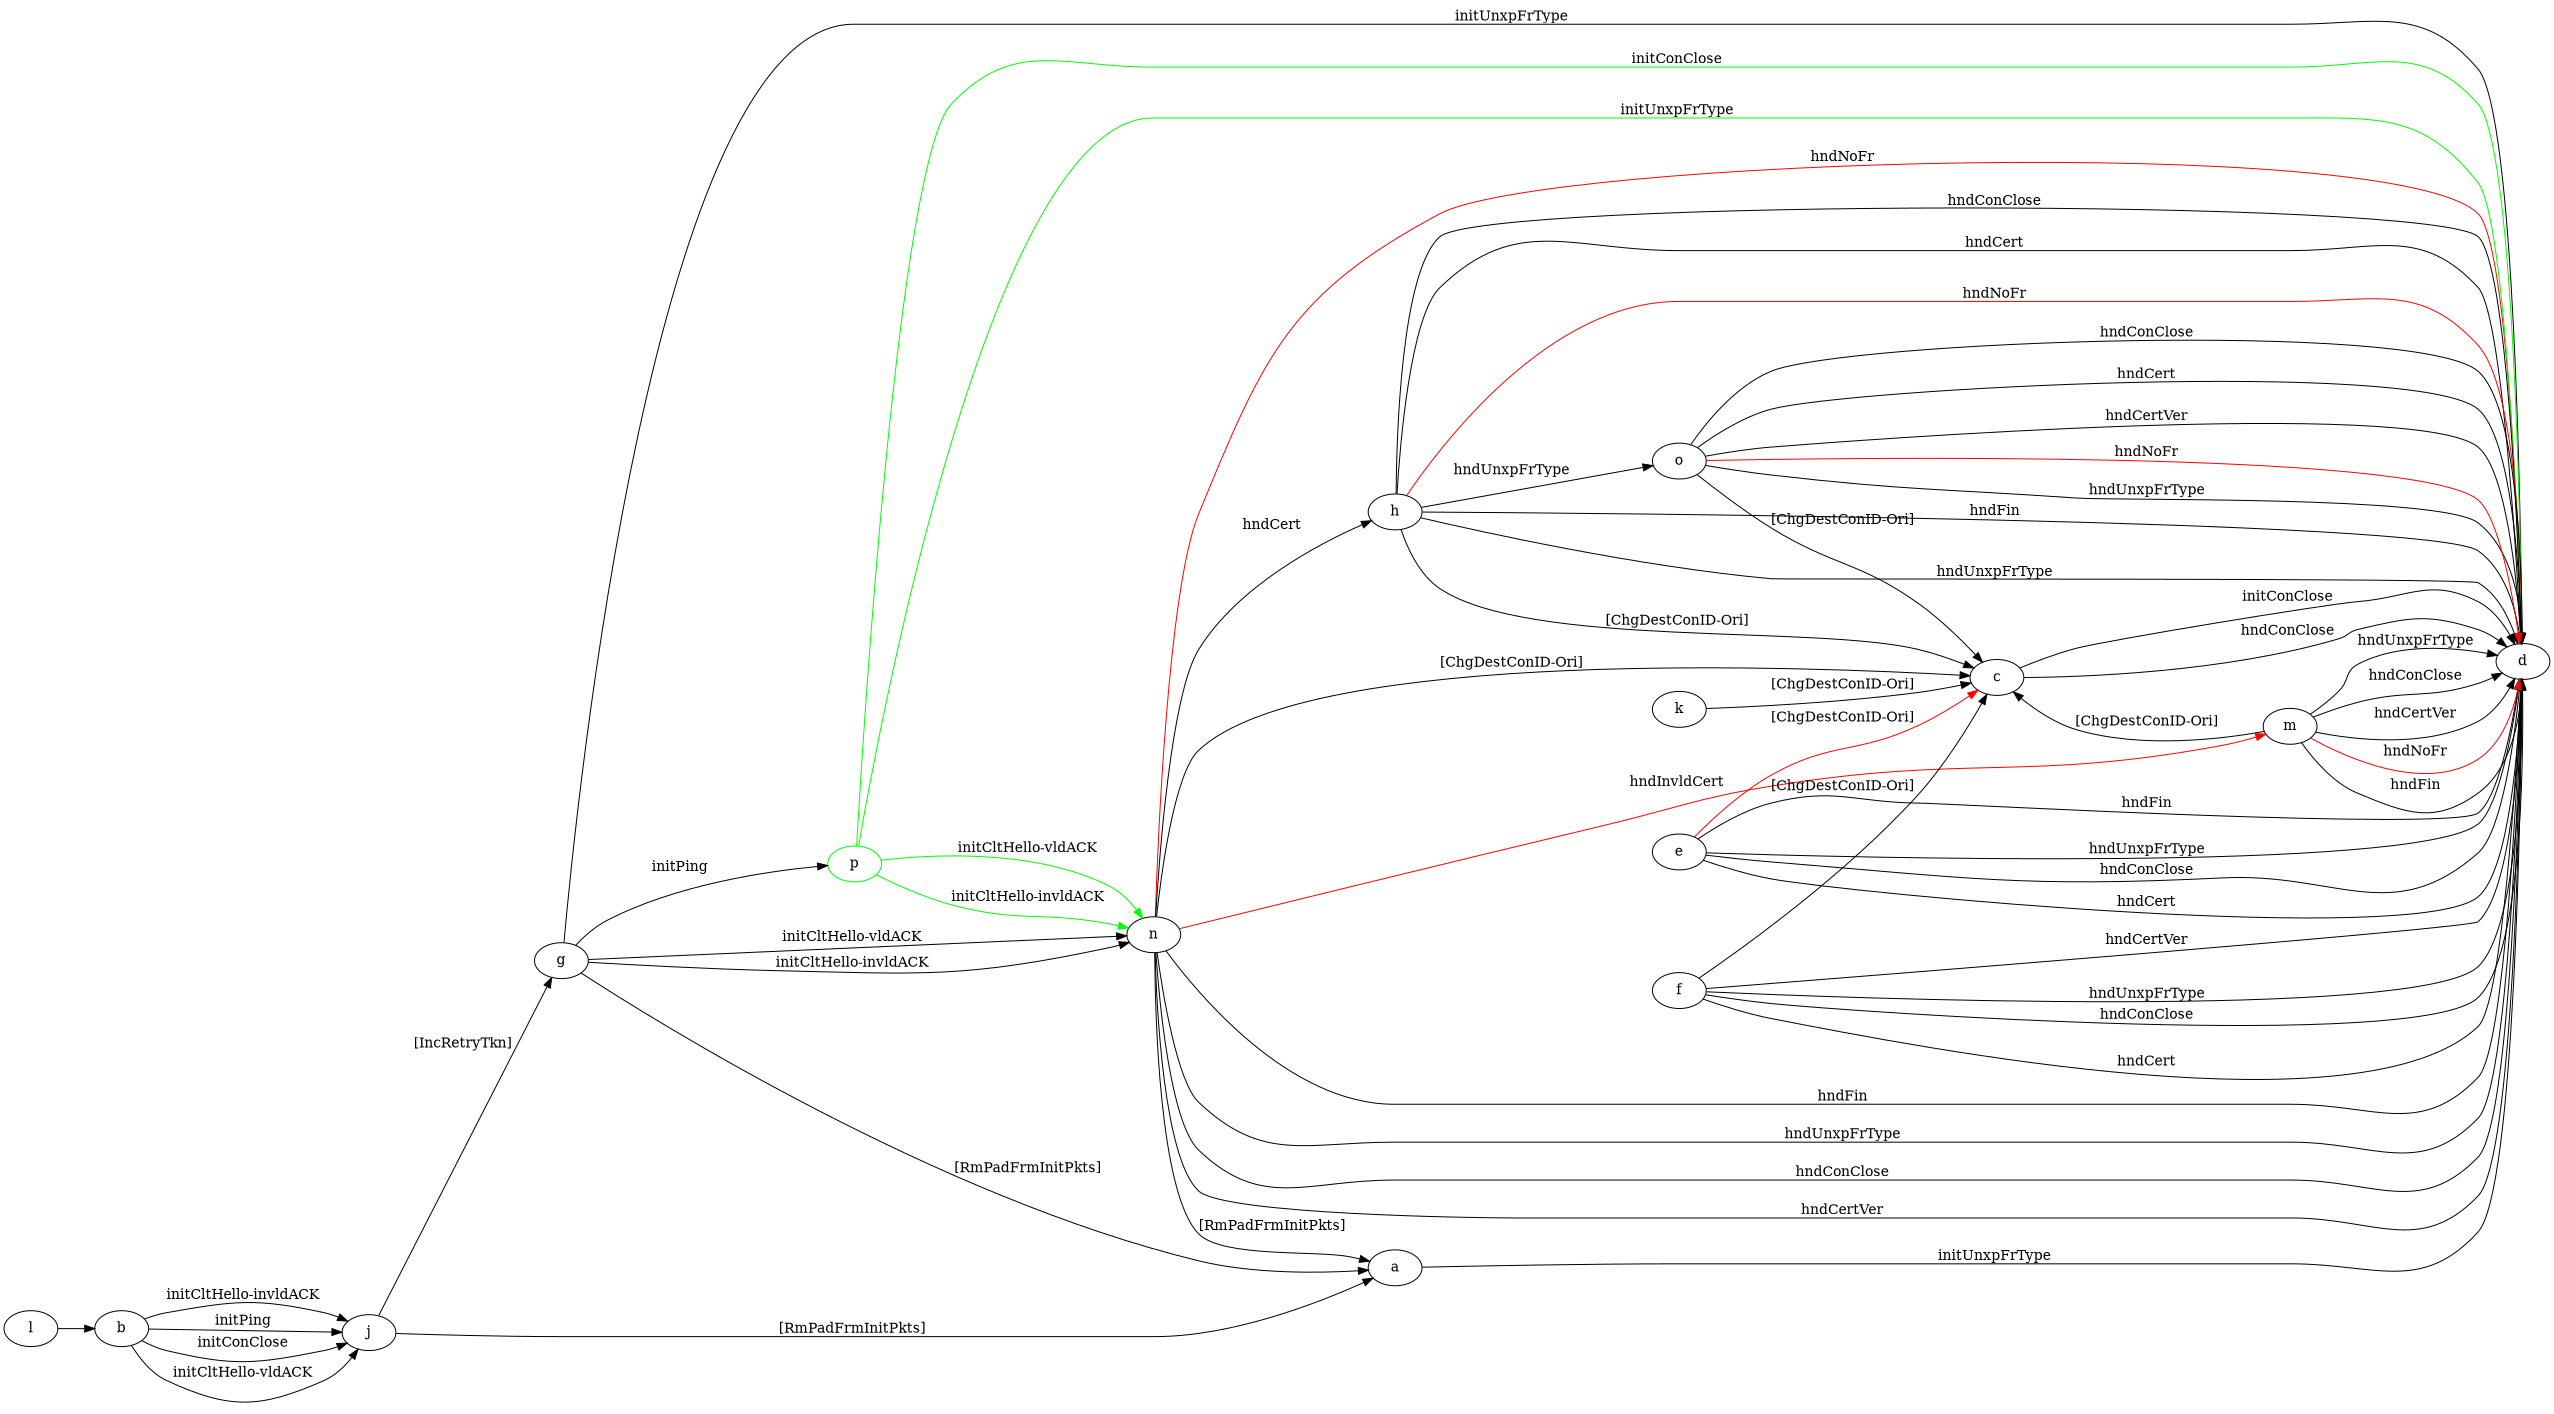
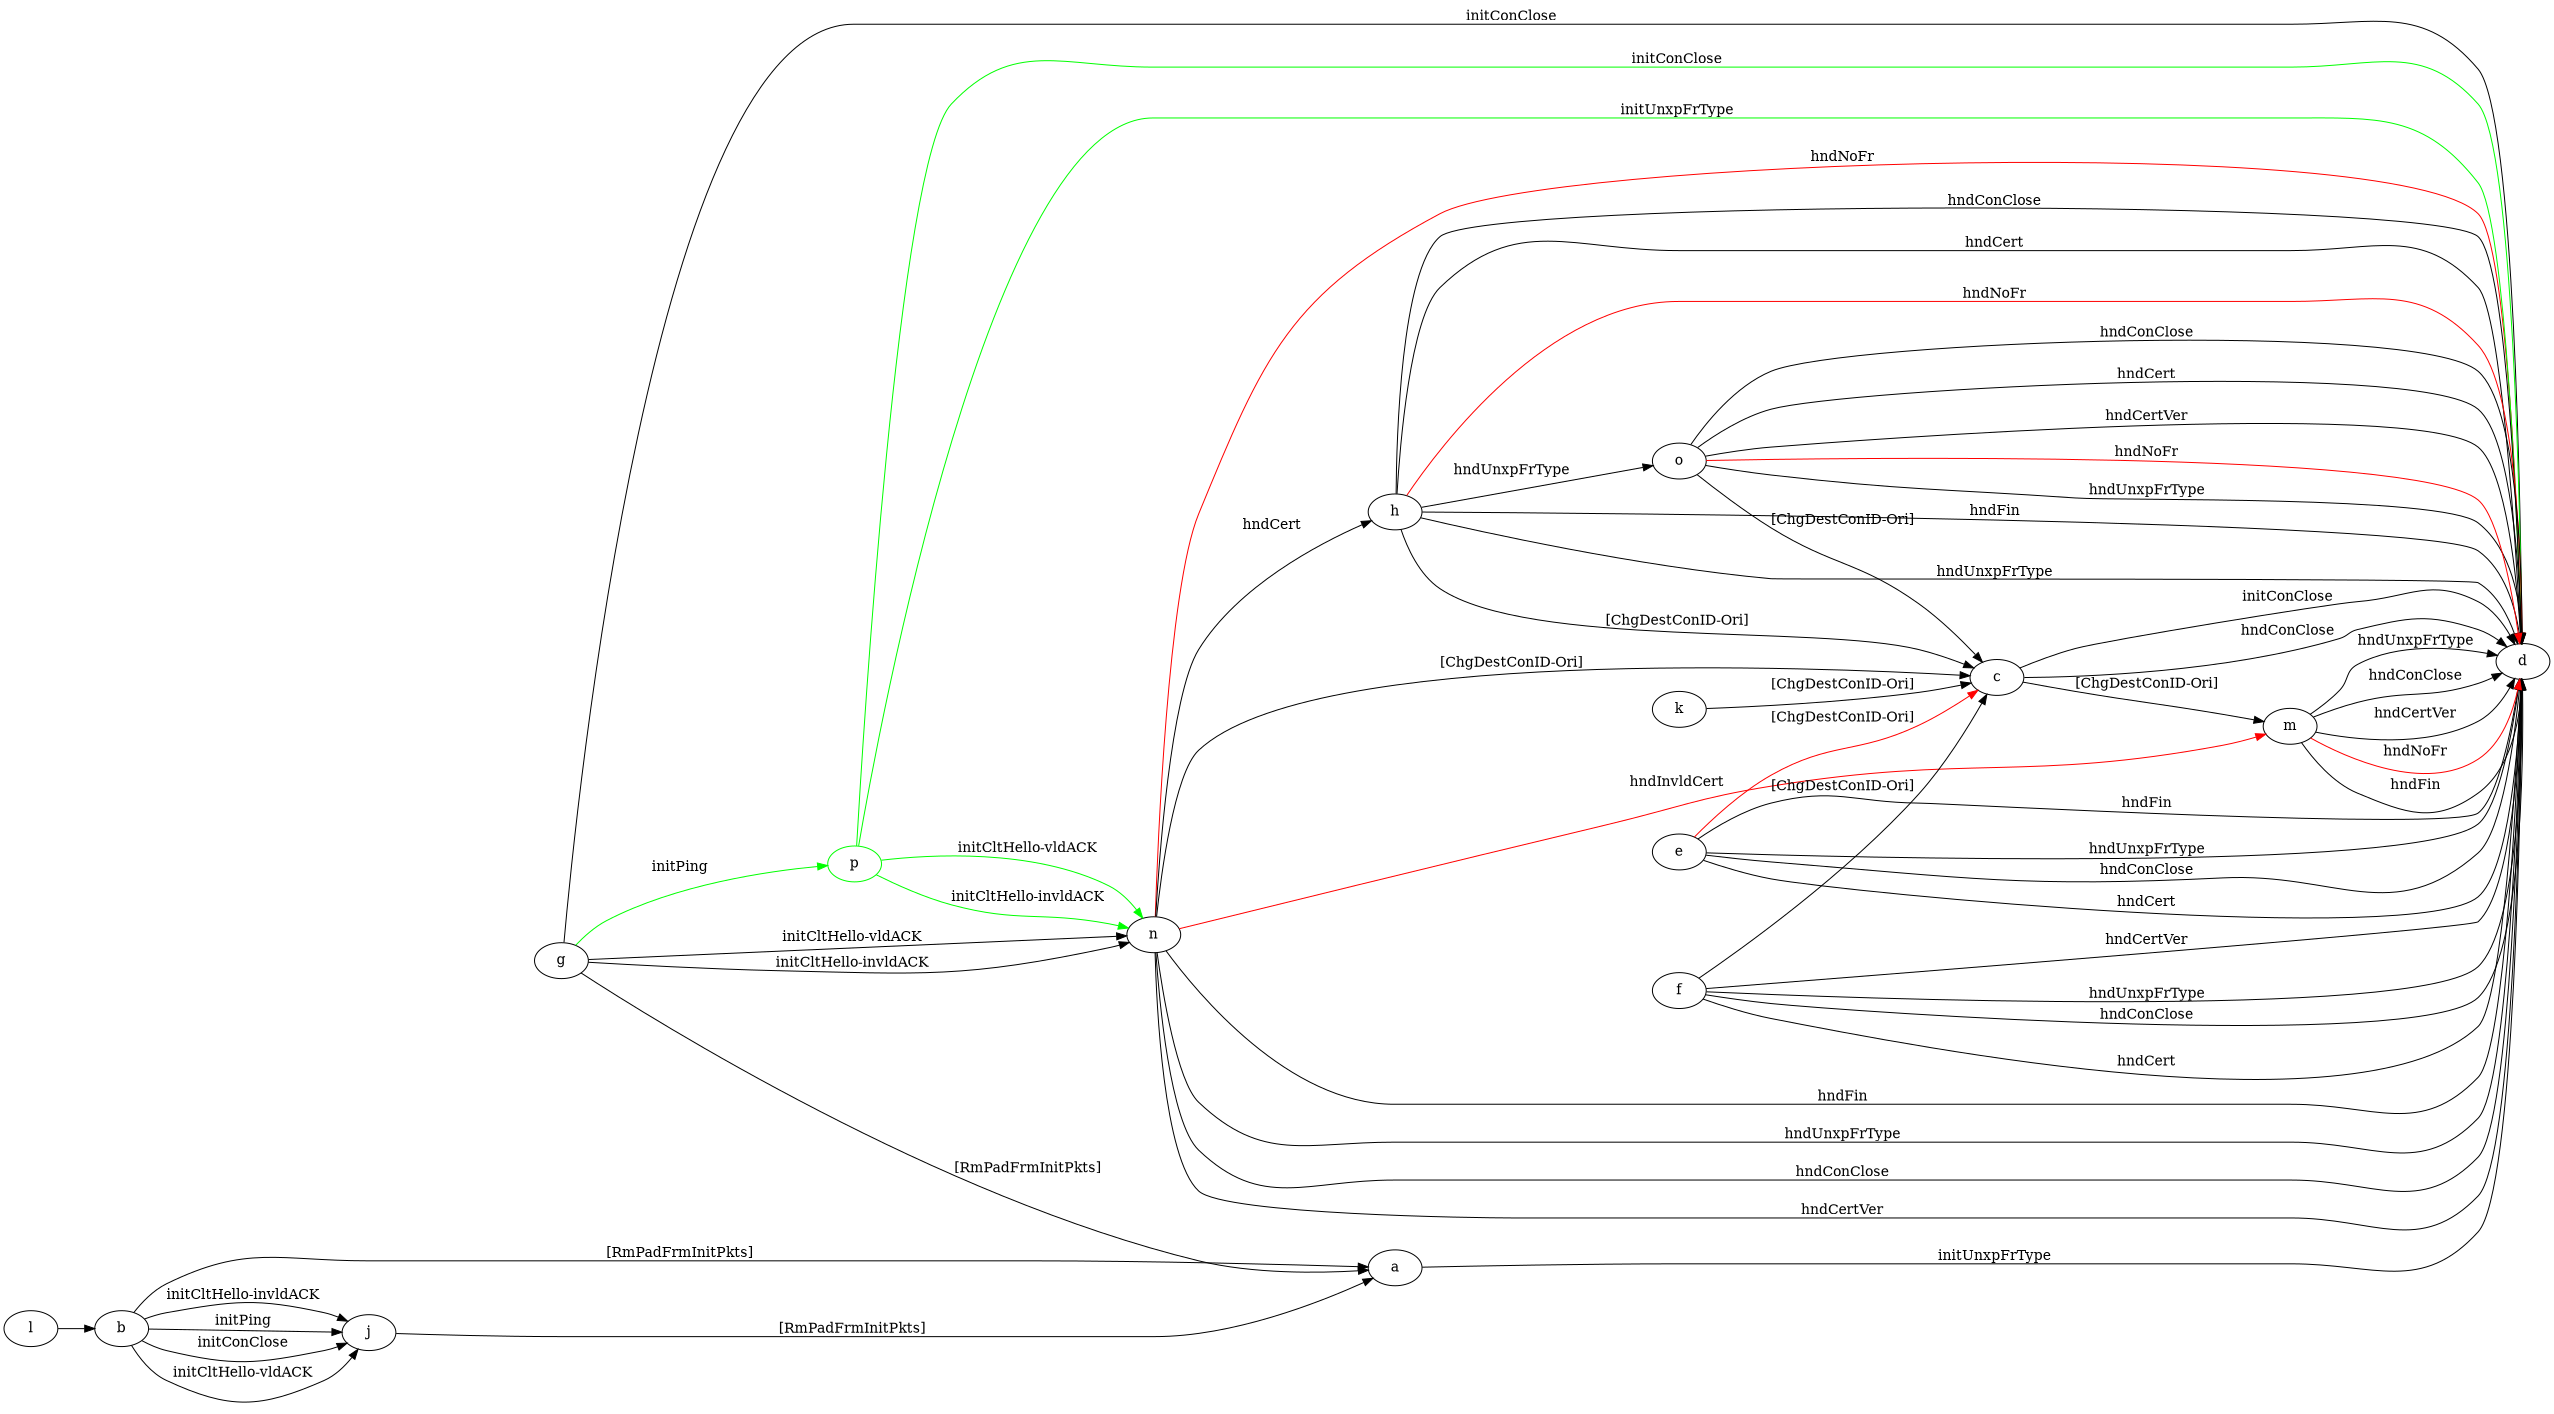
edge "g" -> "d": label "initUnxpFrType " -> "initConClose "
edge "m" -> "c": reversed
edge "g" -> "p": color black -> green
edge "j" -> "g": removed, label "[IncRetryTkn]"
edge "n" -> "a": now "b" -> "a"
